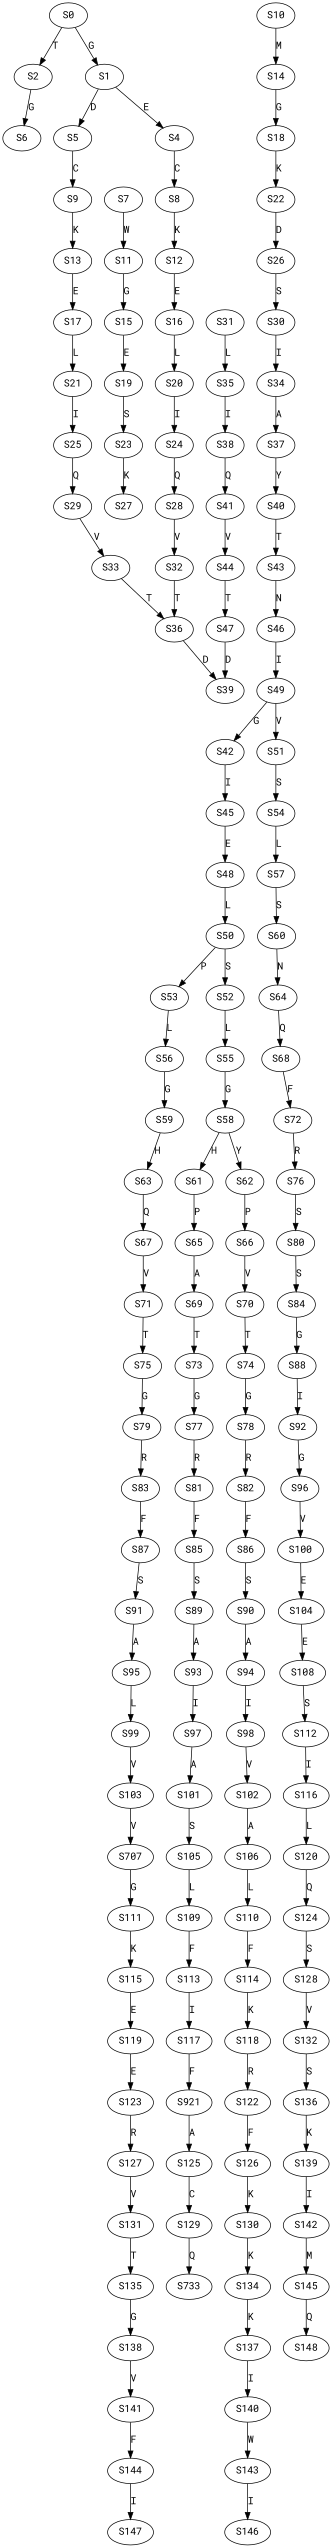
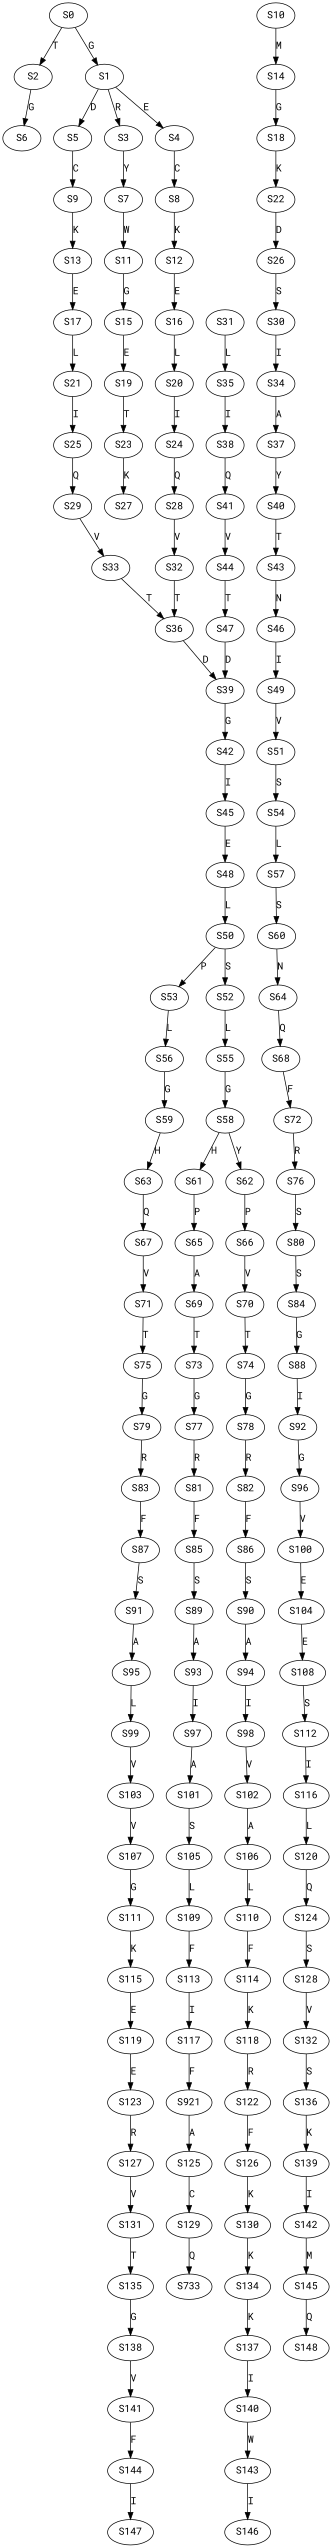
node "S3": added
edge "S19" -> "S23": label "S" -> "T"
edge "S49" -> "S42": now "S39" -> "S42"
node "S707": label "S707" -> "S107"
